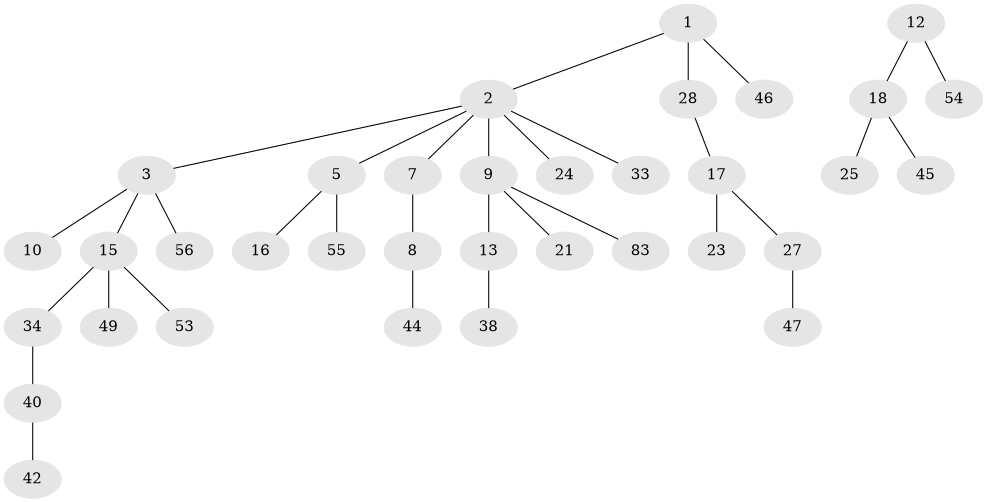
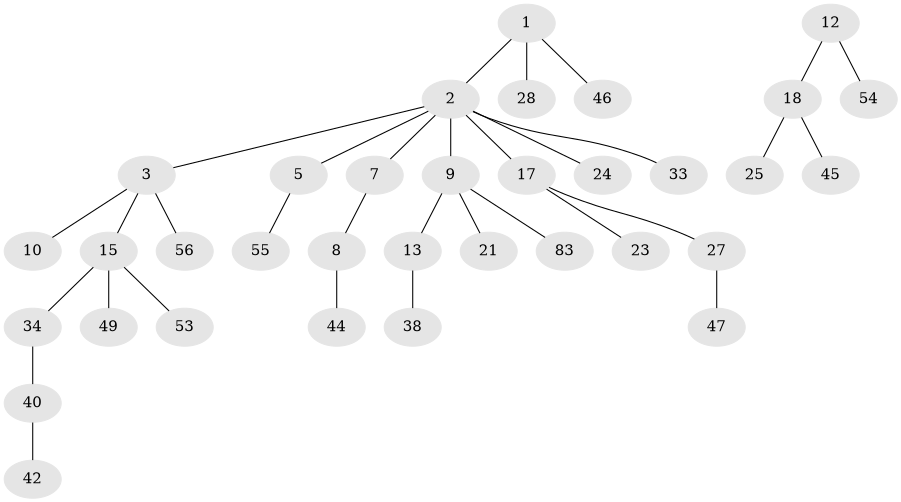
edge "28" -- "17": now "2" -- "17"
node "16": removed
